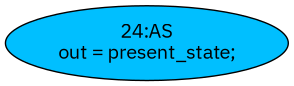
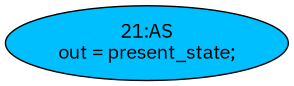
node "24:AS out = present_state;": label "24:AS out = present_state;" -> "21:AS out = present_state;"
